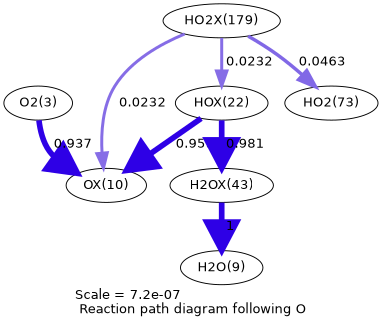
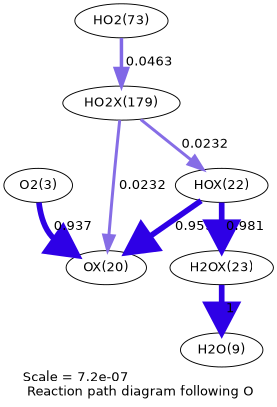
edge "HO2X(179)" -> "HO2(73)": reversed
node "OX(10)": label "OX(10)" -> "OX(20)"
node "H2OX(43)": label "H2OX(43)" -> "H2OX(23)"
